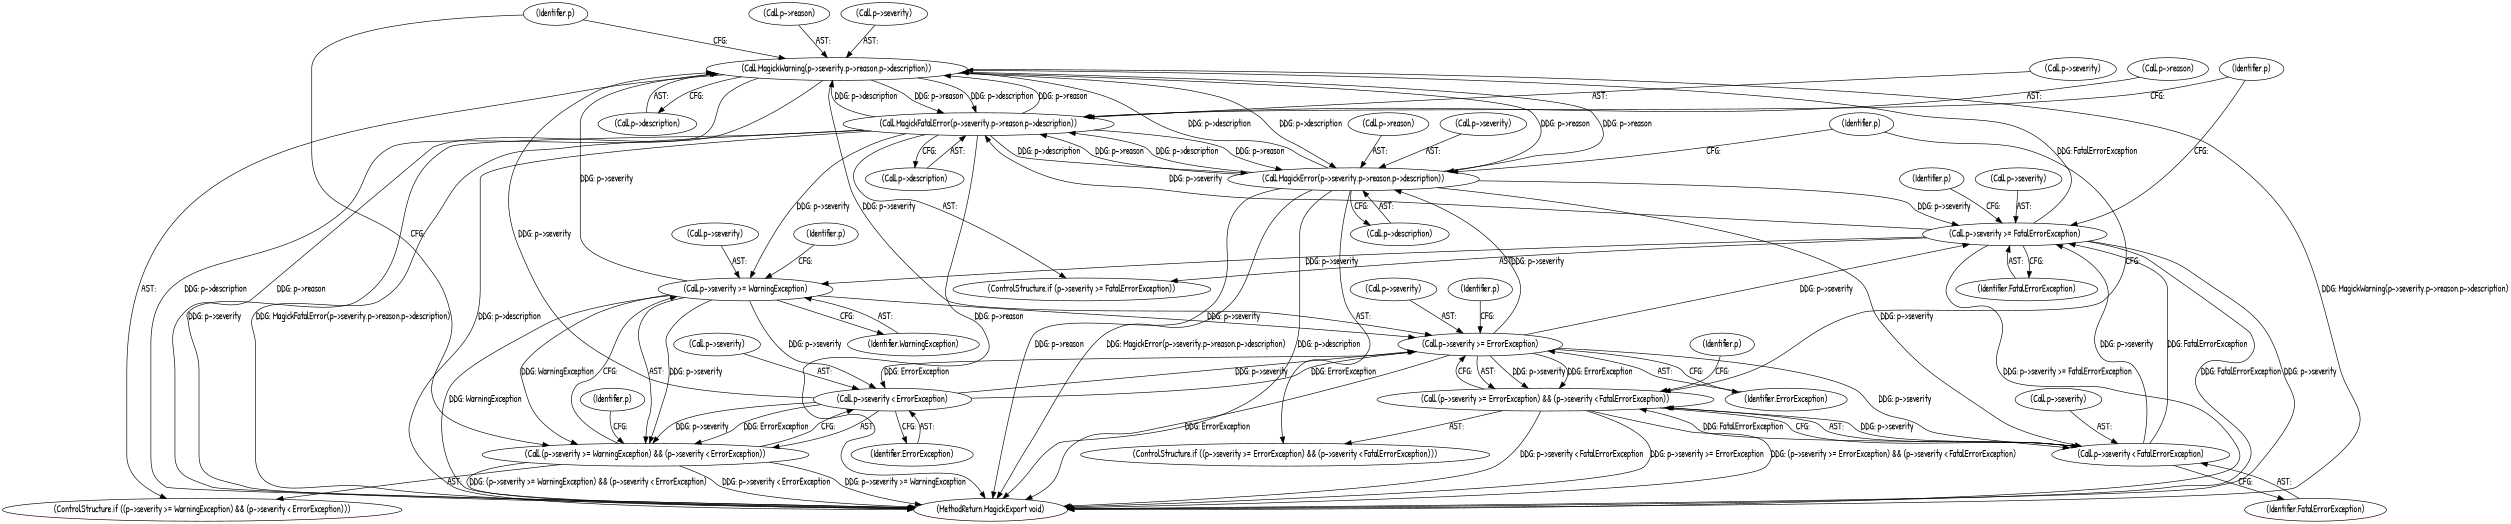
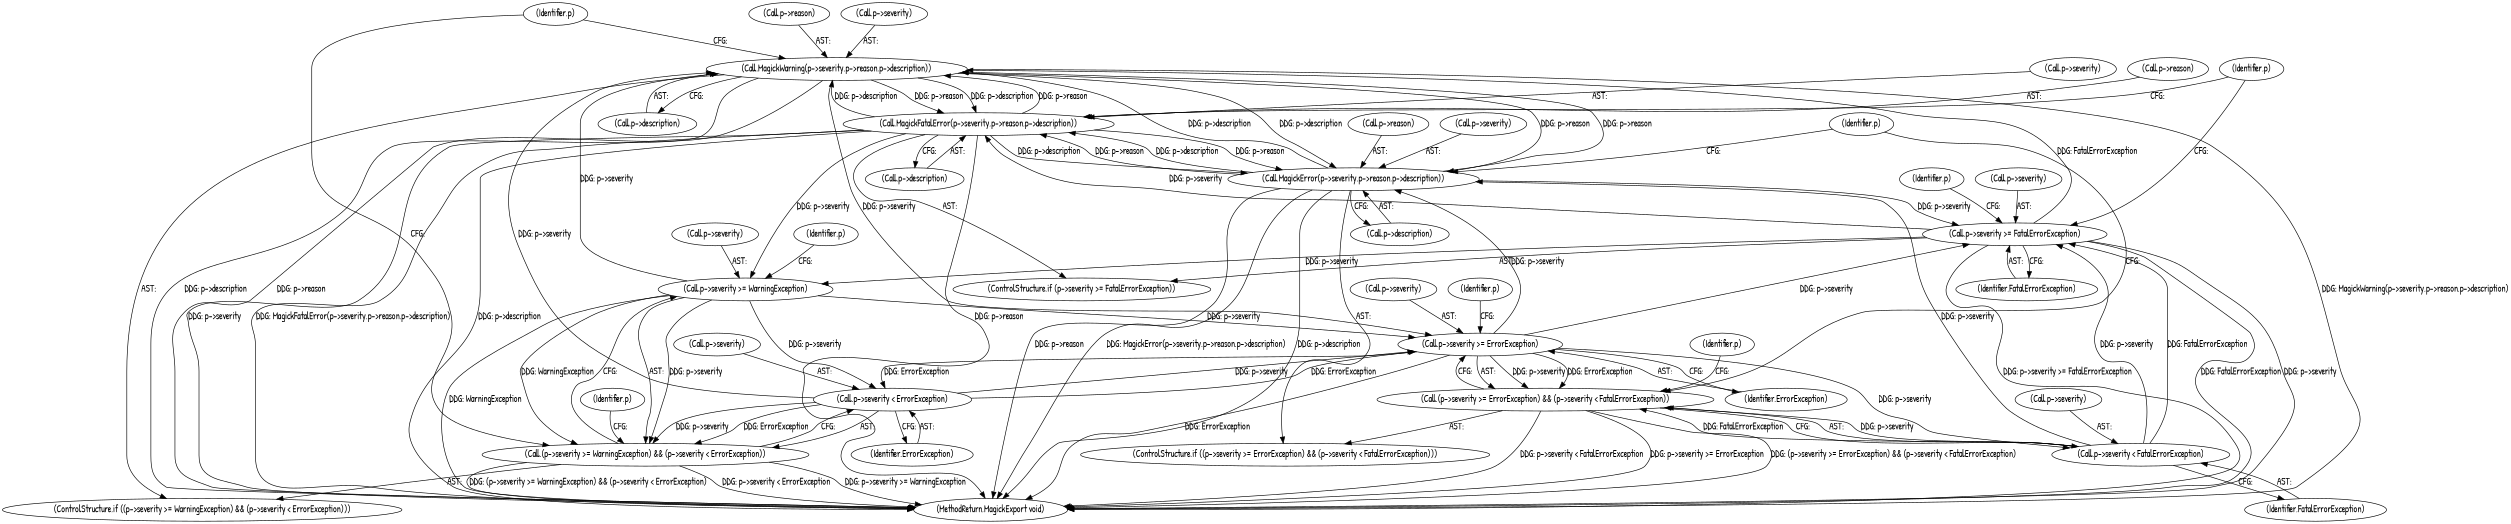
edge "(Call,MagickError(p->severity,p->reason,p->description))" -> "(Call,p->severity < FatalErrorException)": reversed
node "(Identifier,WarningException)": removed
